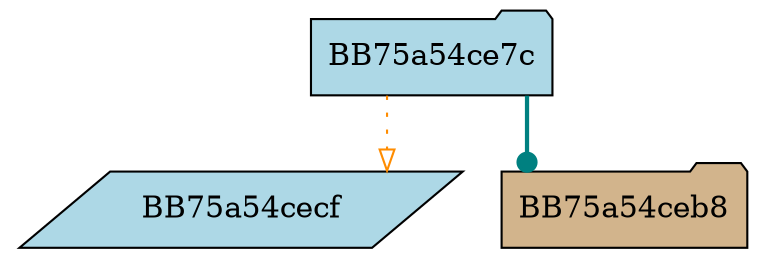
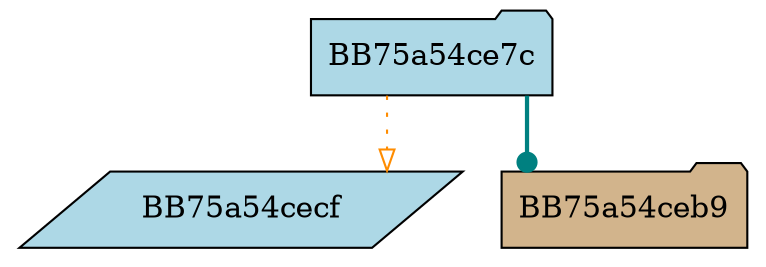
node "BB75a54ceb8": label "BB75a54ceb8" -> "BB75a54ceb9"
